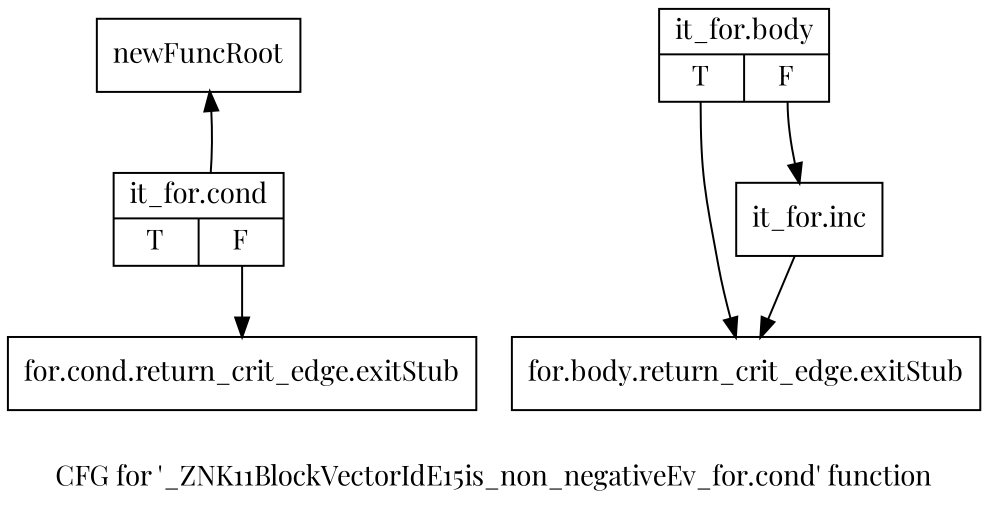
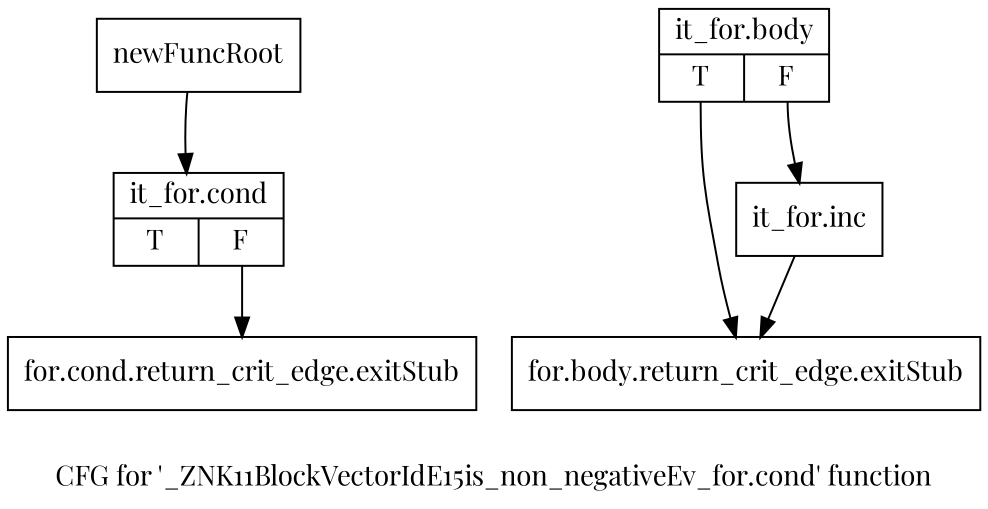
edge "it_for.cond" -> "newFuncRoot": reversed
